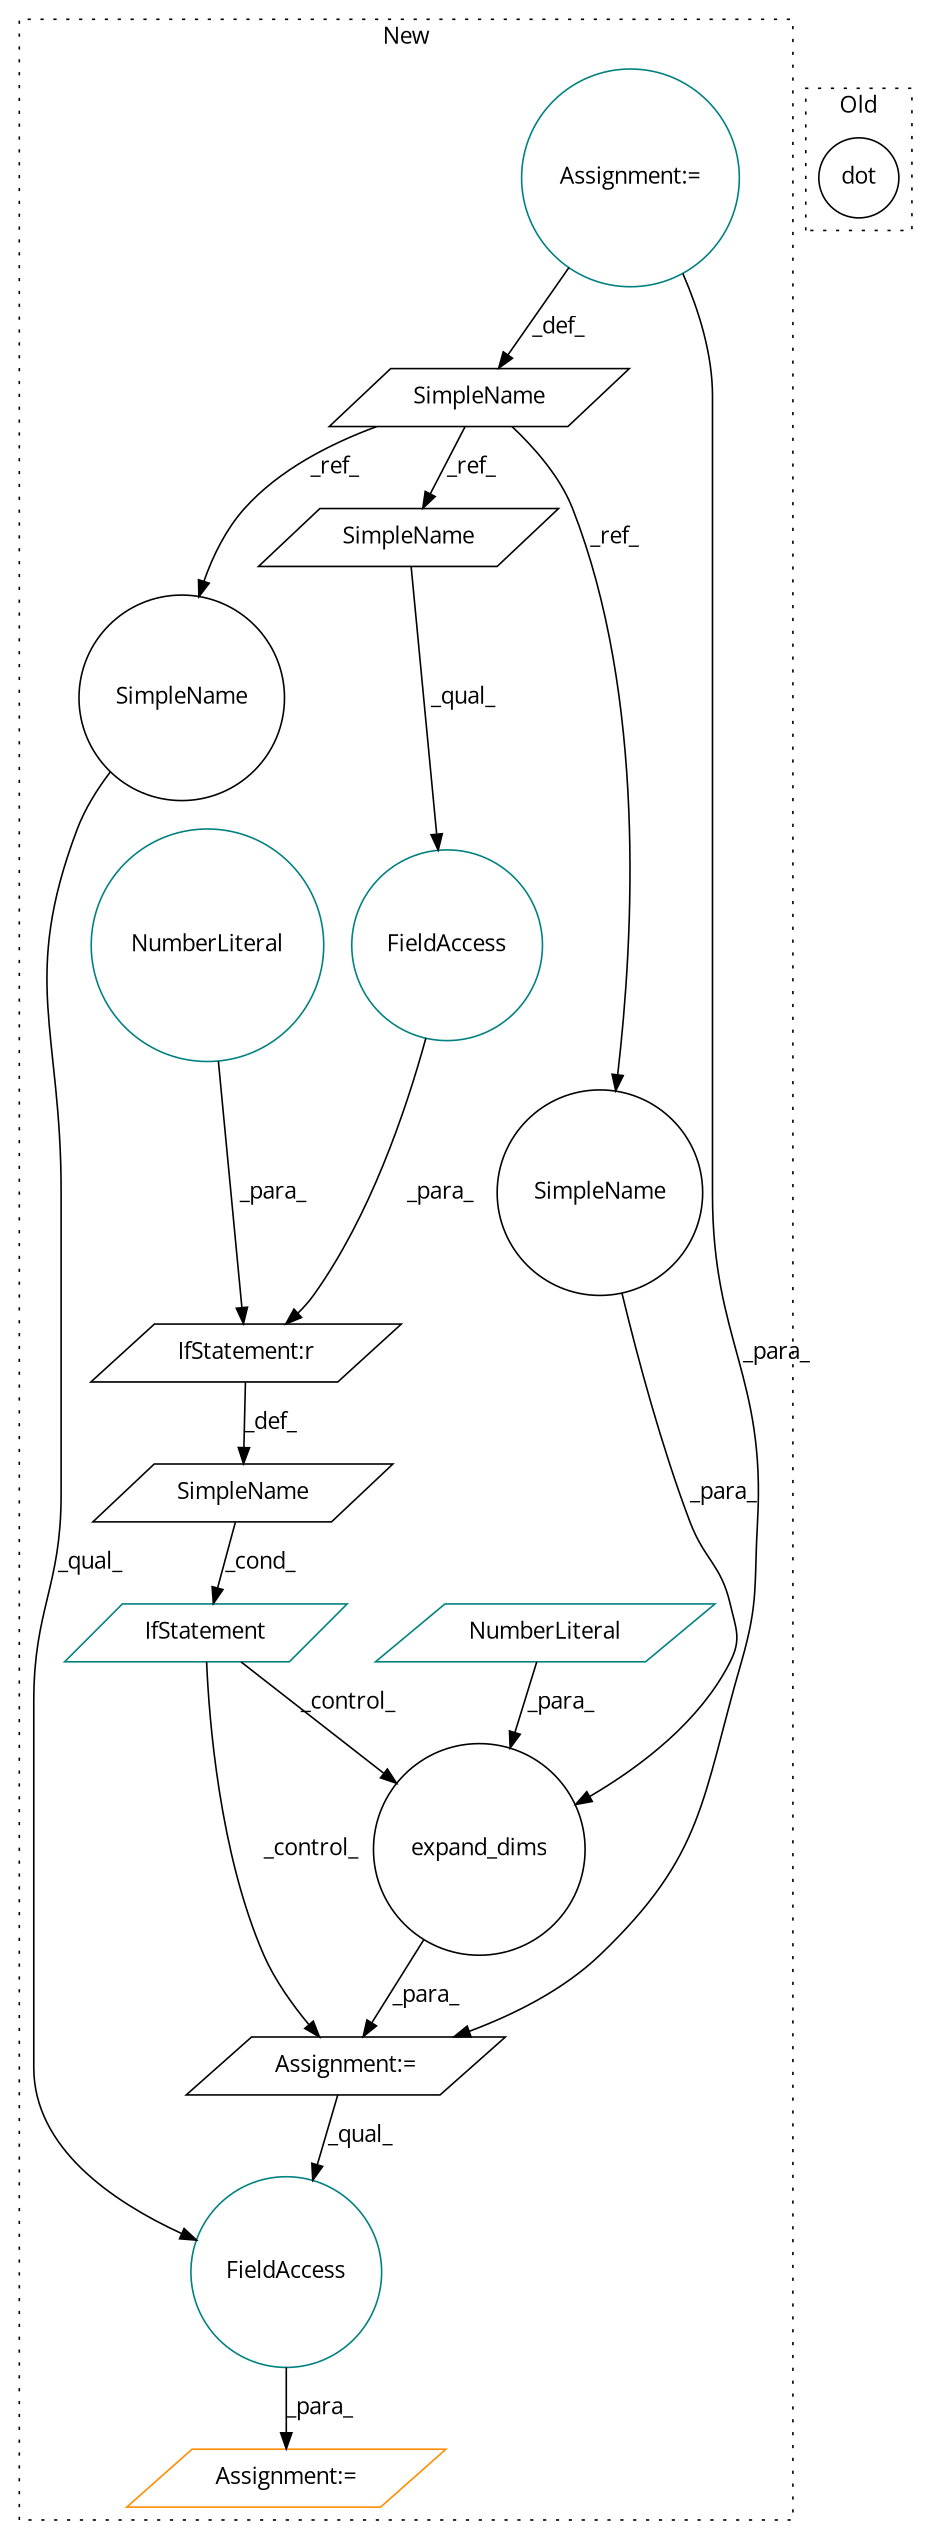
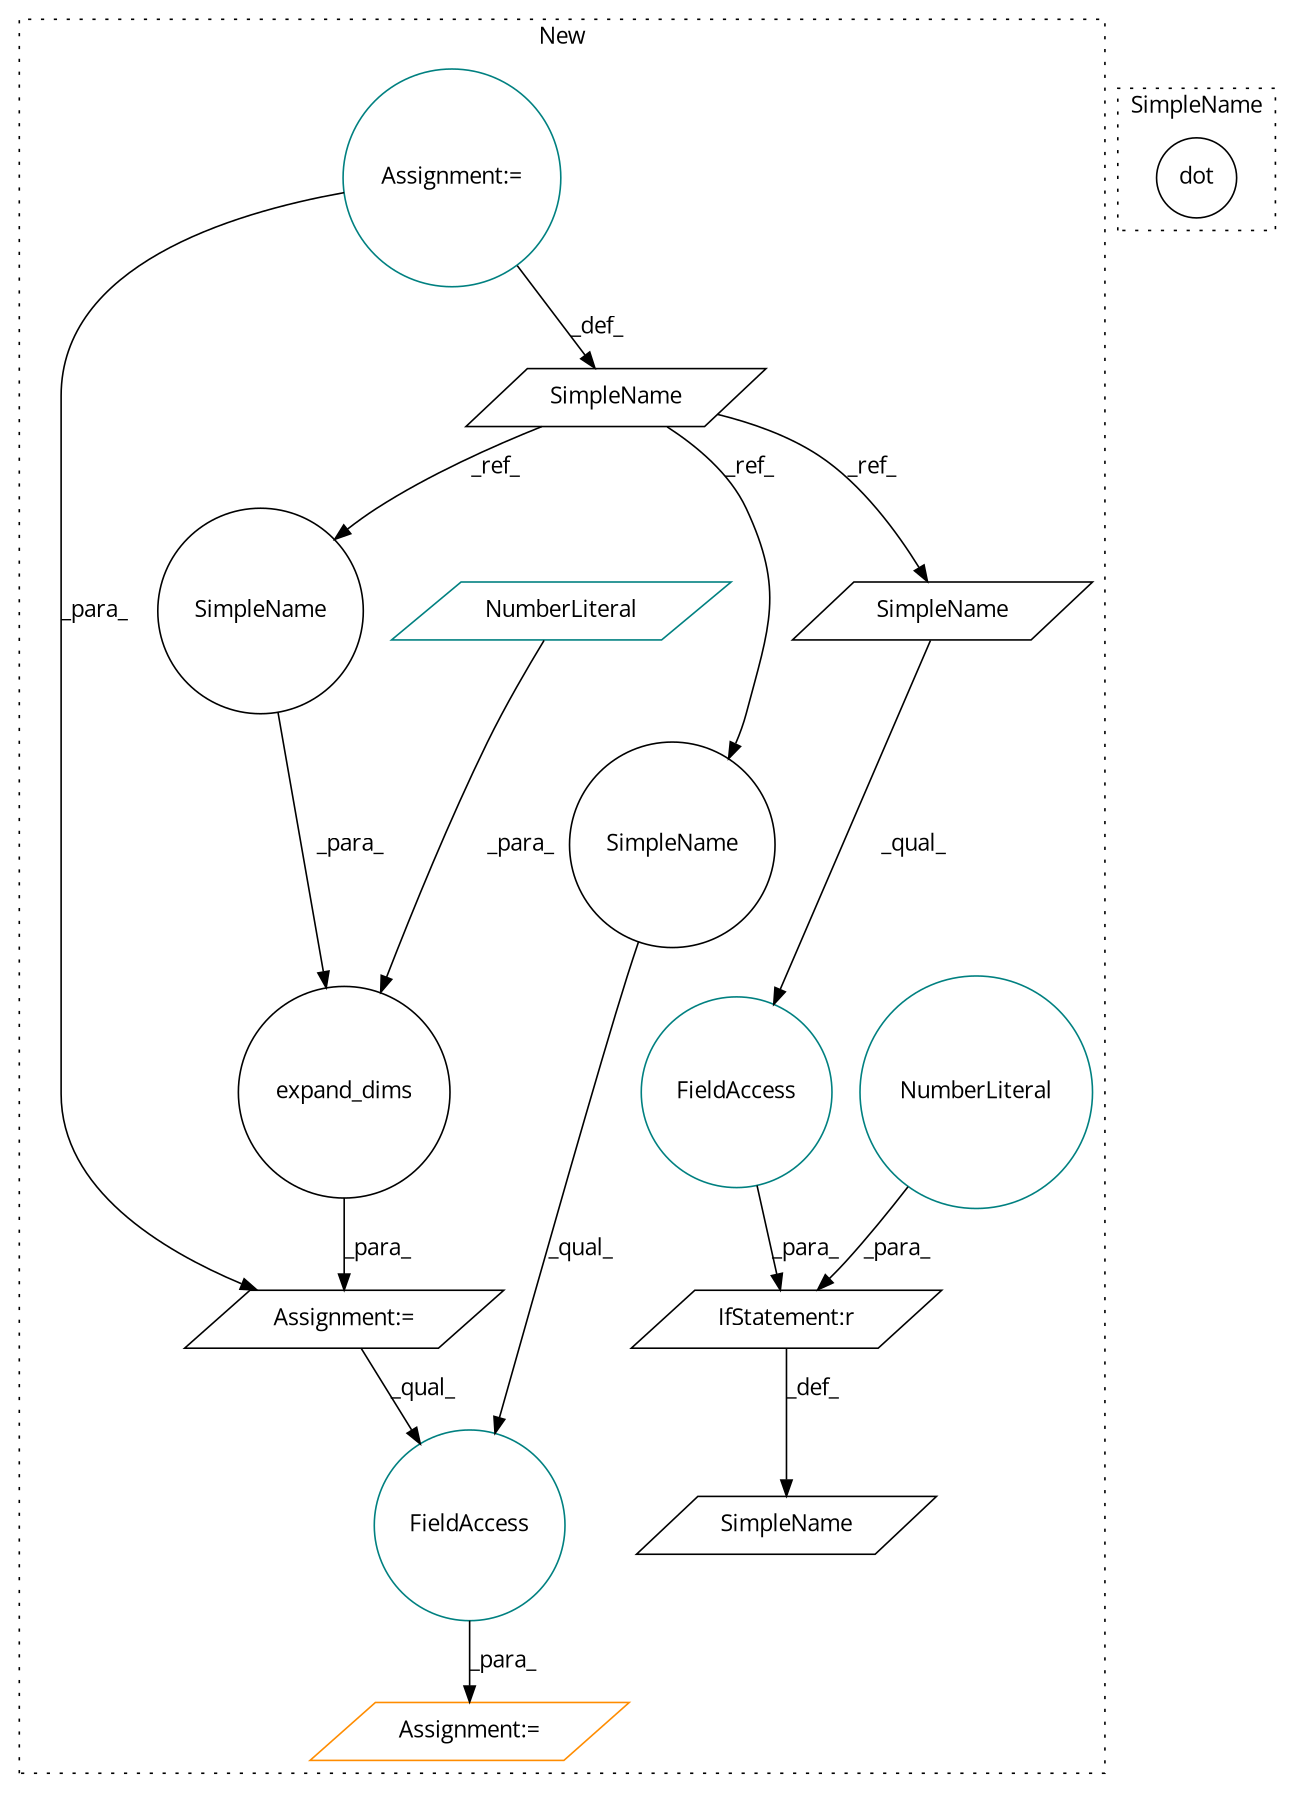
cluster "Old": label "Old" -> "SimpleName"
node "IfStatement": removed
